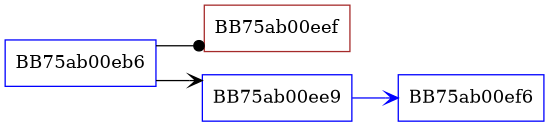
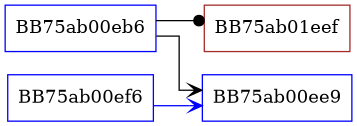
node "BB75ab00eef": label "BB75ab00eef" -> "BB75ab01eef"
edge "BB75ab00ee9" -> "BB75ab00ef6": reversed
